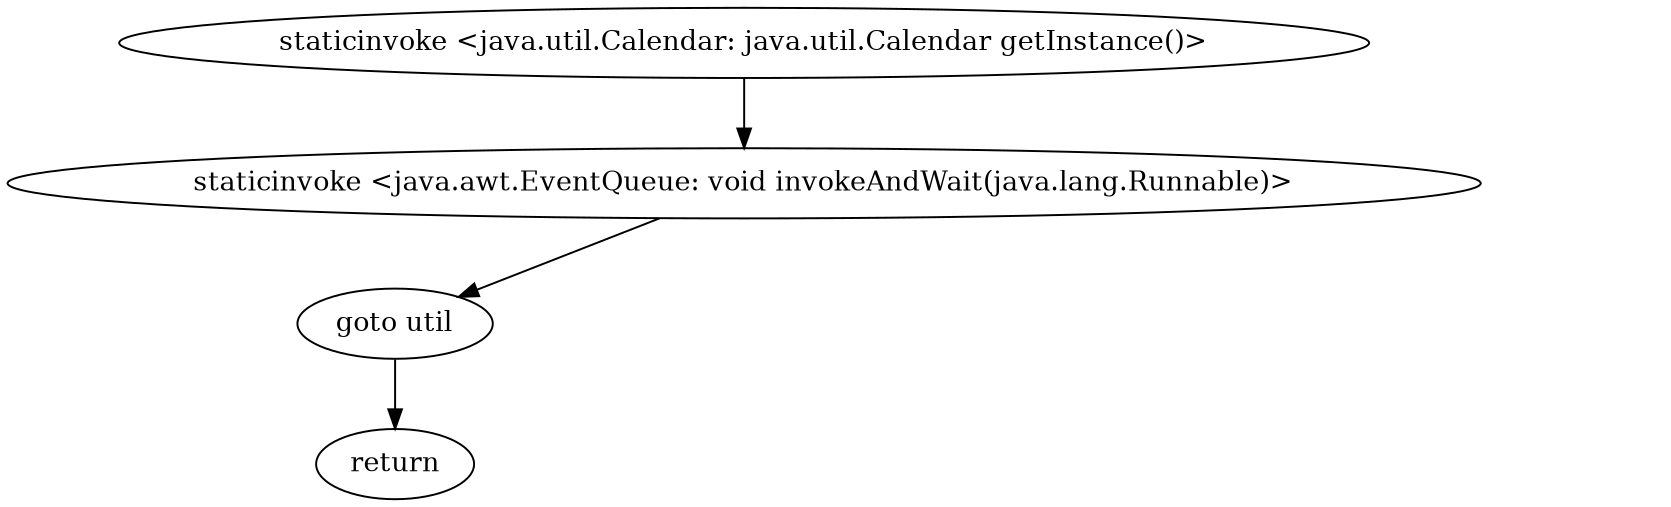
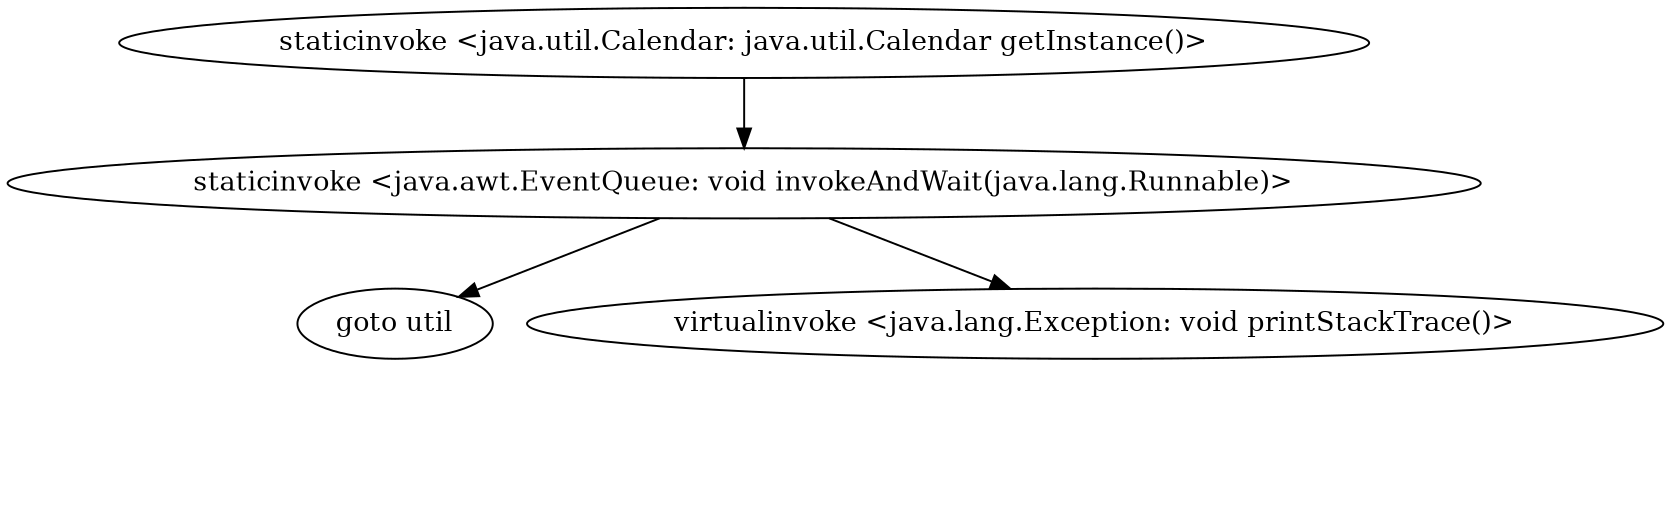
node "virtualinvoke <java.lang.Exception: void printStackTrace()>": added
node "return": removed
